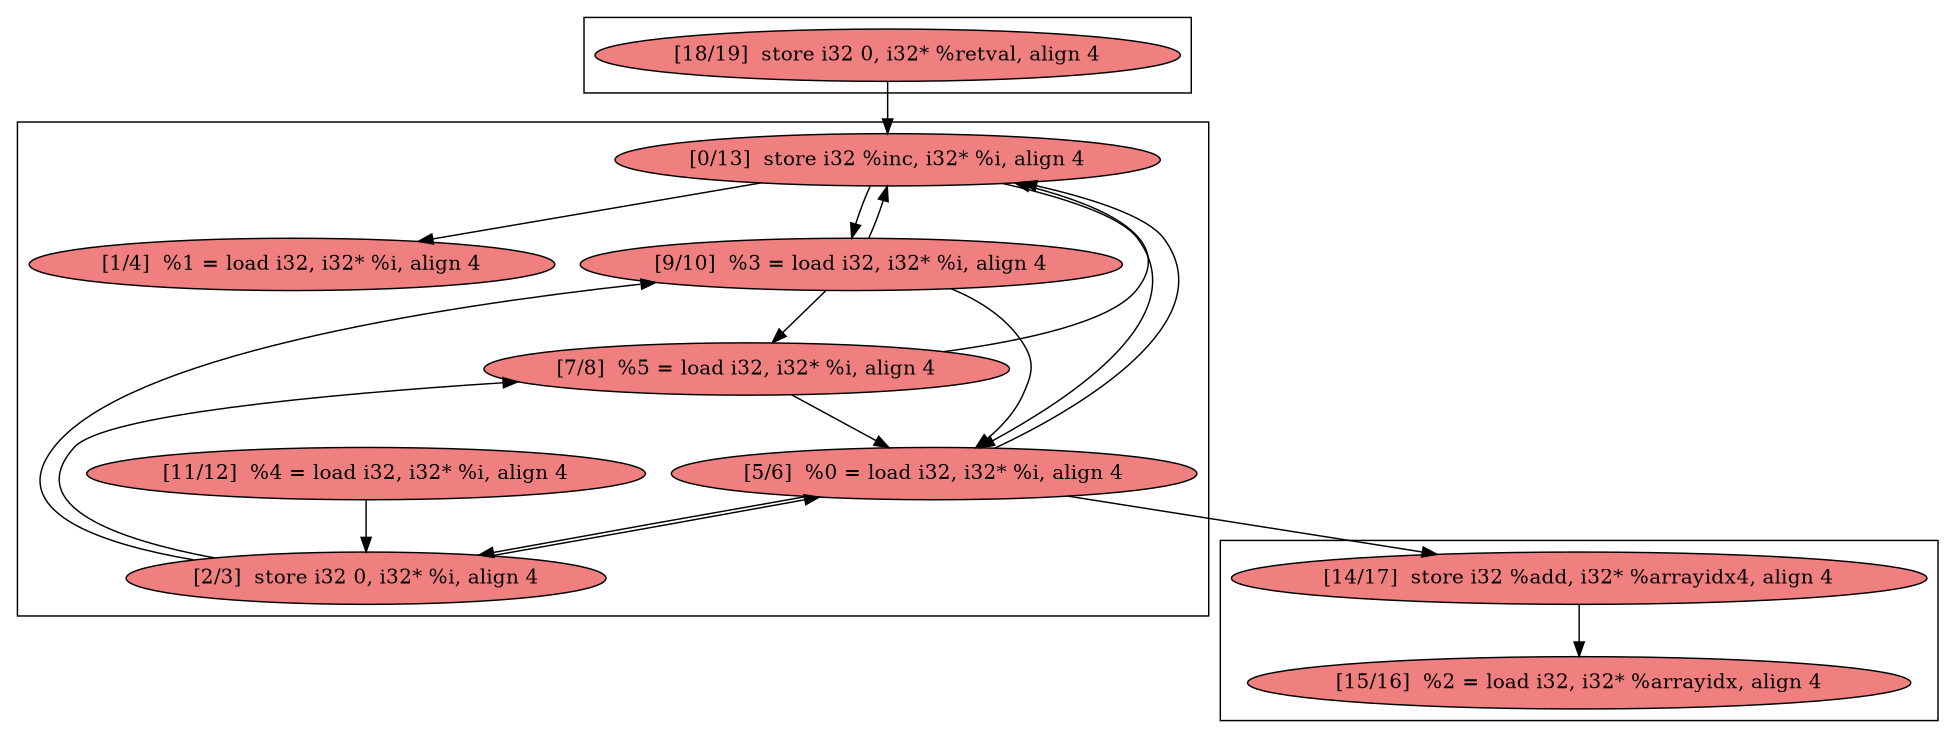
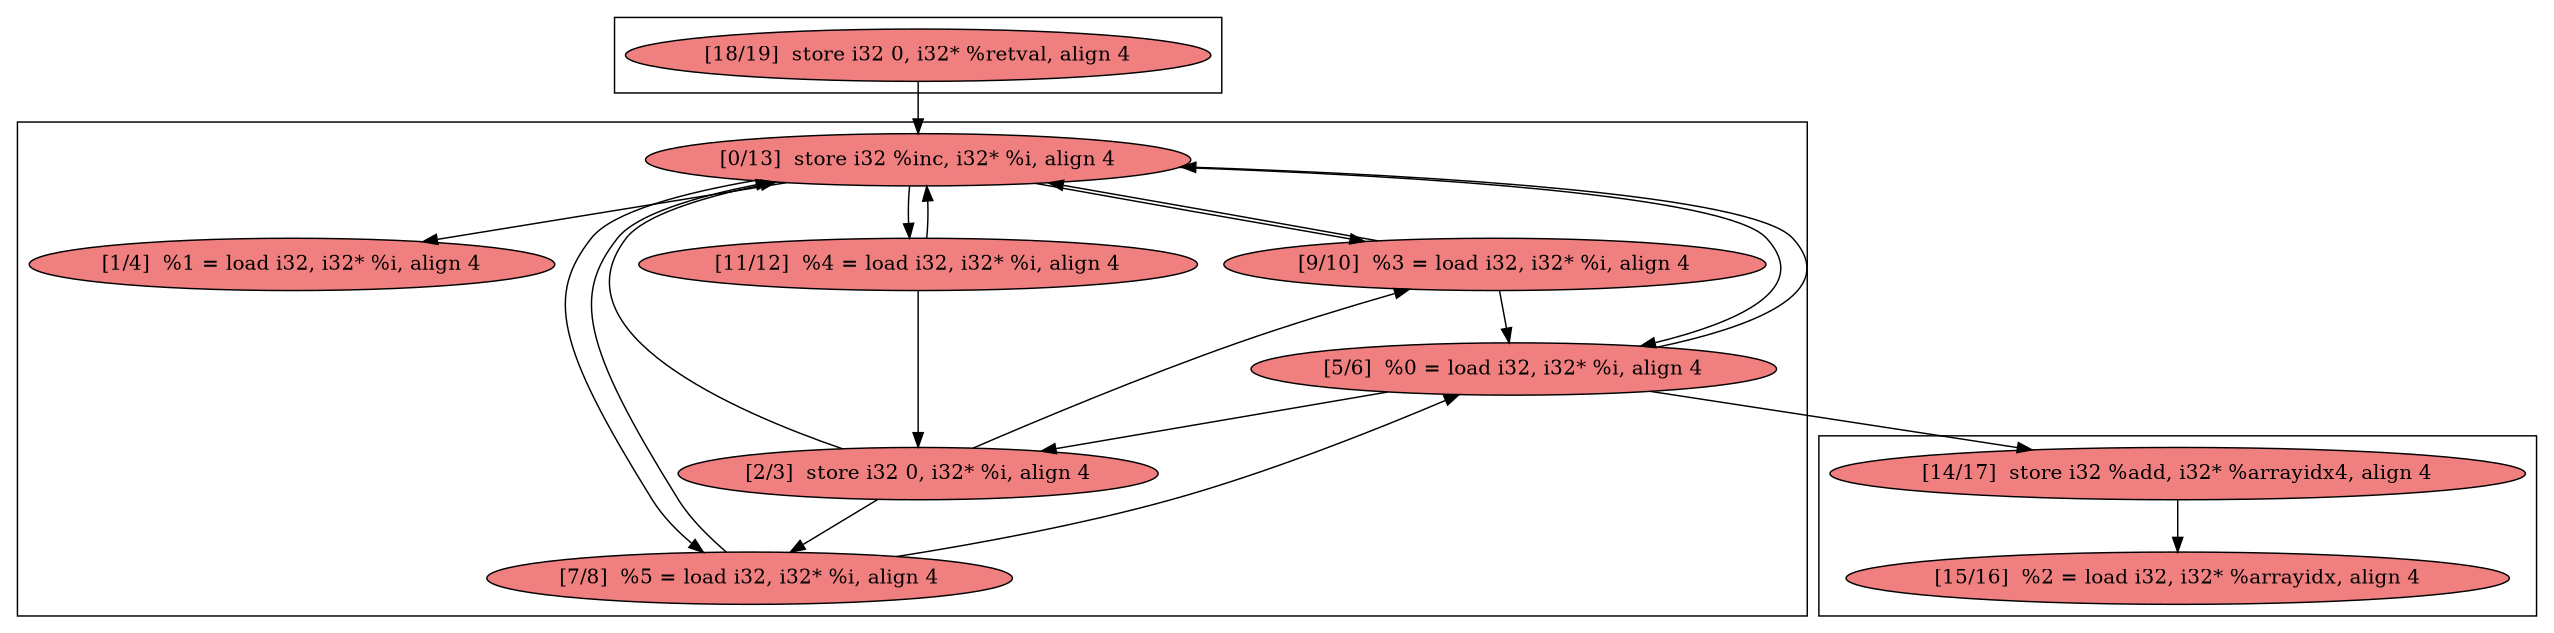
edge "[0/13]  store i32 %inc, i32* %i, align 4" -> "[11/12]  %4 = load i32, i32* %i, align 4": added
edge "[11/12]  %4 = load i32, i32* %i, align 4" -> "[0/13]  store i32 %inc, i32* %i, align 4": added
edge "[9/10]  %3 = load i32, i32* %i, align 4" -> "[7/8]  %5 = load i32, i32* %i, align 4": now "[0/13]  store i32 %inc, i32* %i, align 4" -> "[7/8]  %5 = load i32, i32* %i, align 4"
edge "[2/3]  store i32 0, i32* %i, align 4" -> "[5/6]  %0 = load i32, i32* %i, align 4": now "[2/3]  store i32 0, i32* %i, align 4" -> "[0/13]  store i32 %inc, i32* %i, align 4"
